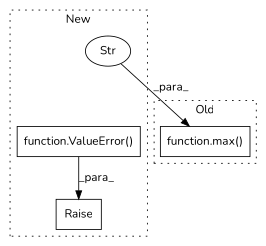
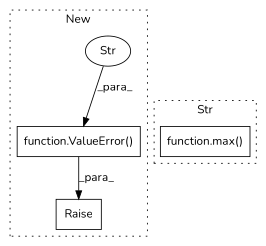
edge "Str" -> "function.max()": now "Str" -> "function.ValueError()"
cluster "Old": label "Old" -> "Str"
